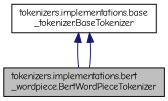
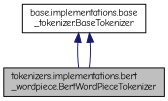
node "tokenizers.implementations.base _tokenizer.BaseTokenizer": label "tokenizers.implementations.base _tokenizer.BaseTokenizer" -> "base.implementations.base _tokenizer.BaseTokenizer"
